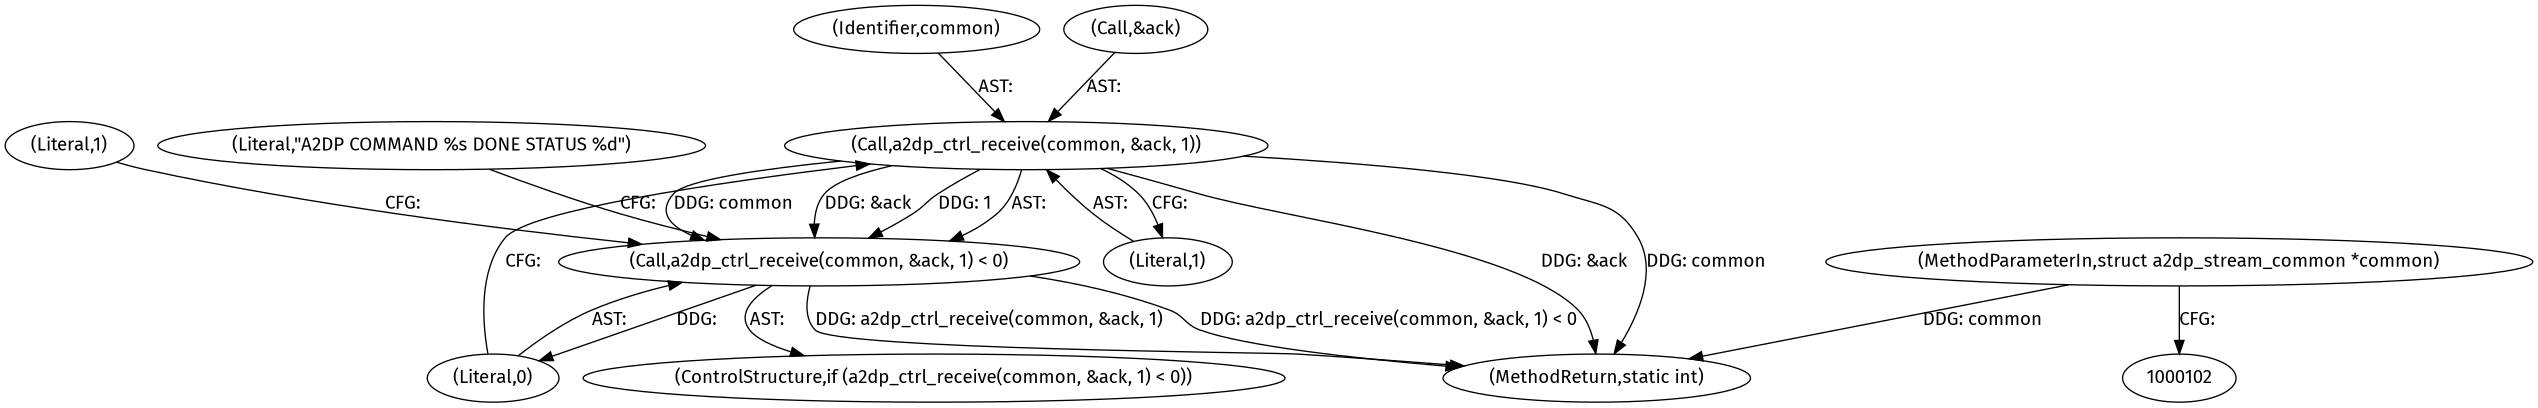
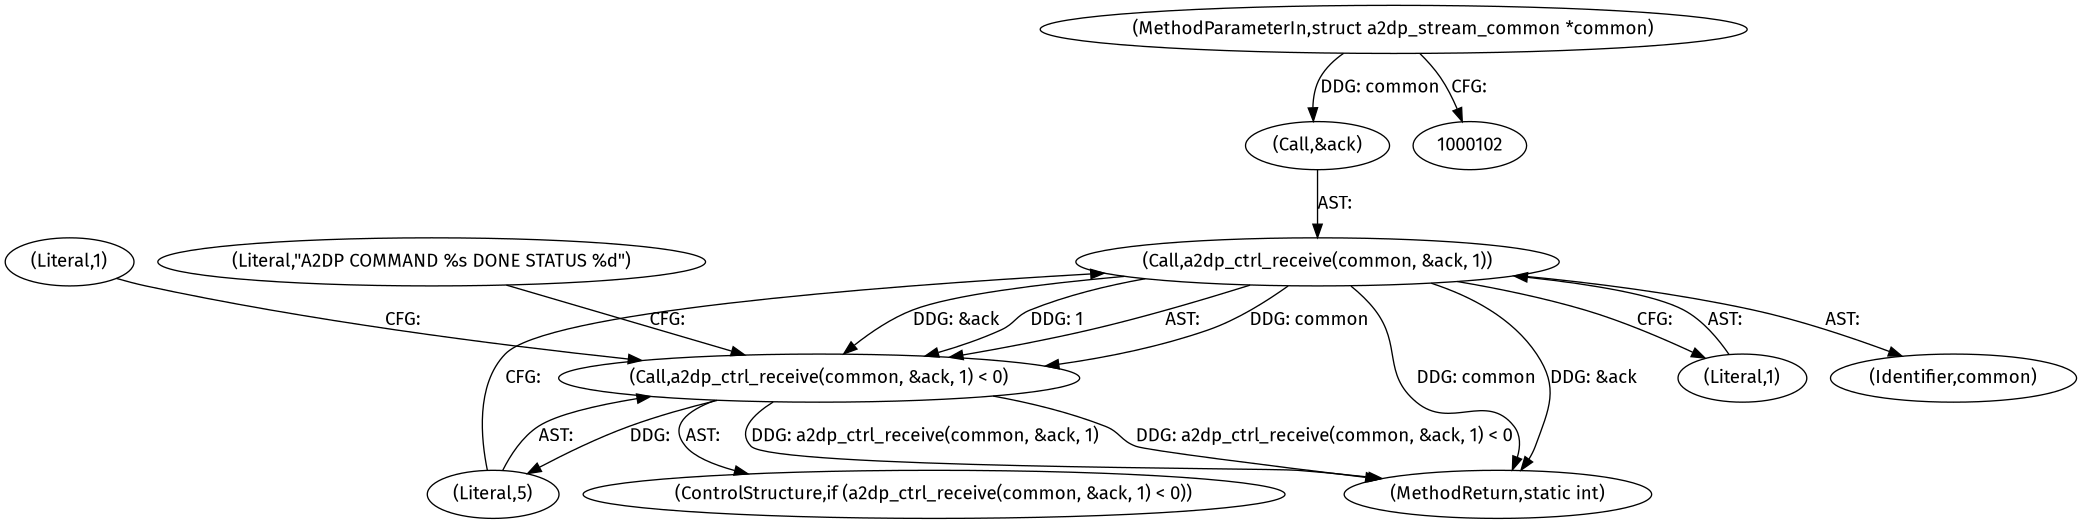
edge "(Identifier,common)" -> "(Call,a2dp_ctrl_receive(common, &ack, 1))": reversed
edge "(MethodParameterIn,struct a2dp_stream_common *common)" -> "(MethodReturn,static int)": now "(MethodParameterIn,struct a2dp_stream_common *common)" -> "(Call,&ack)"
node "(Literal,0)": label "(Literal,0)" -> "(Literal,5)"
